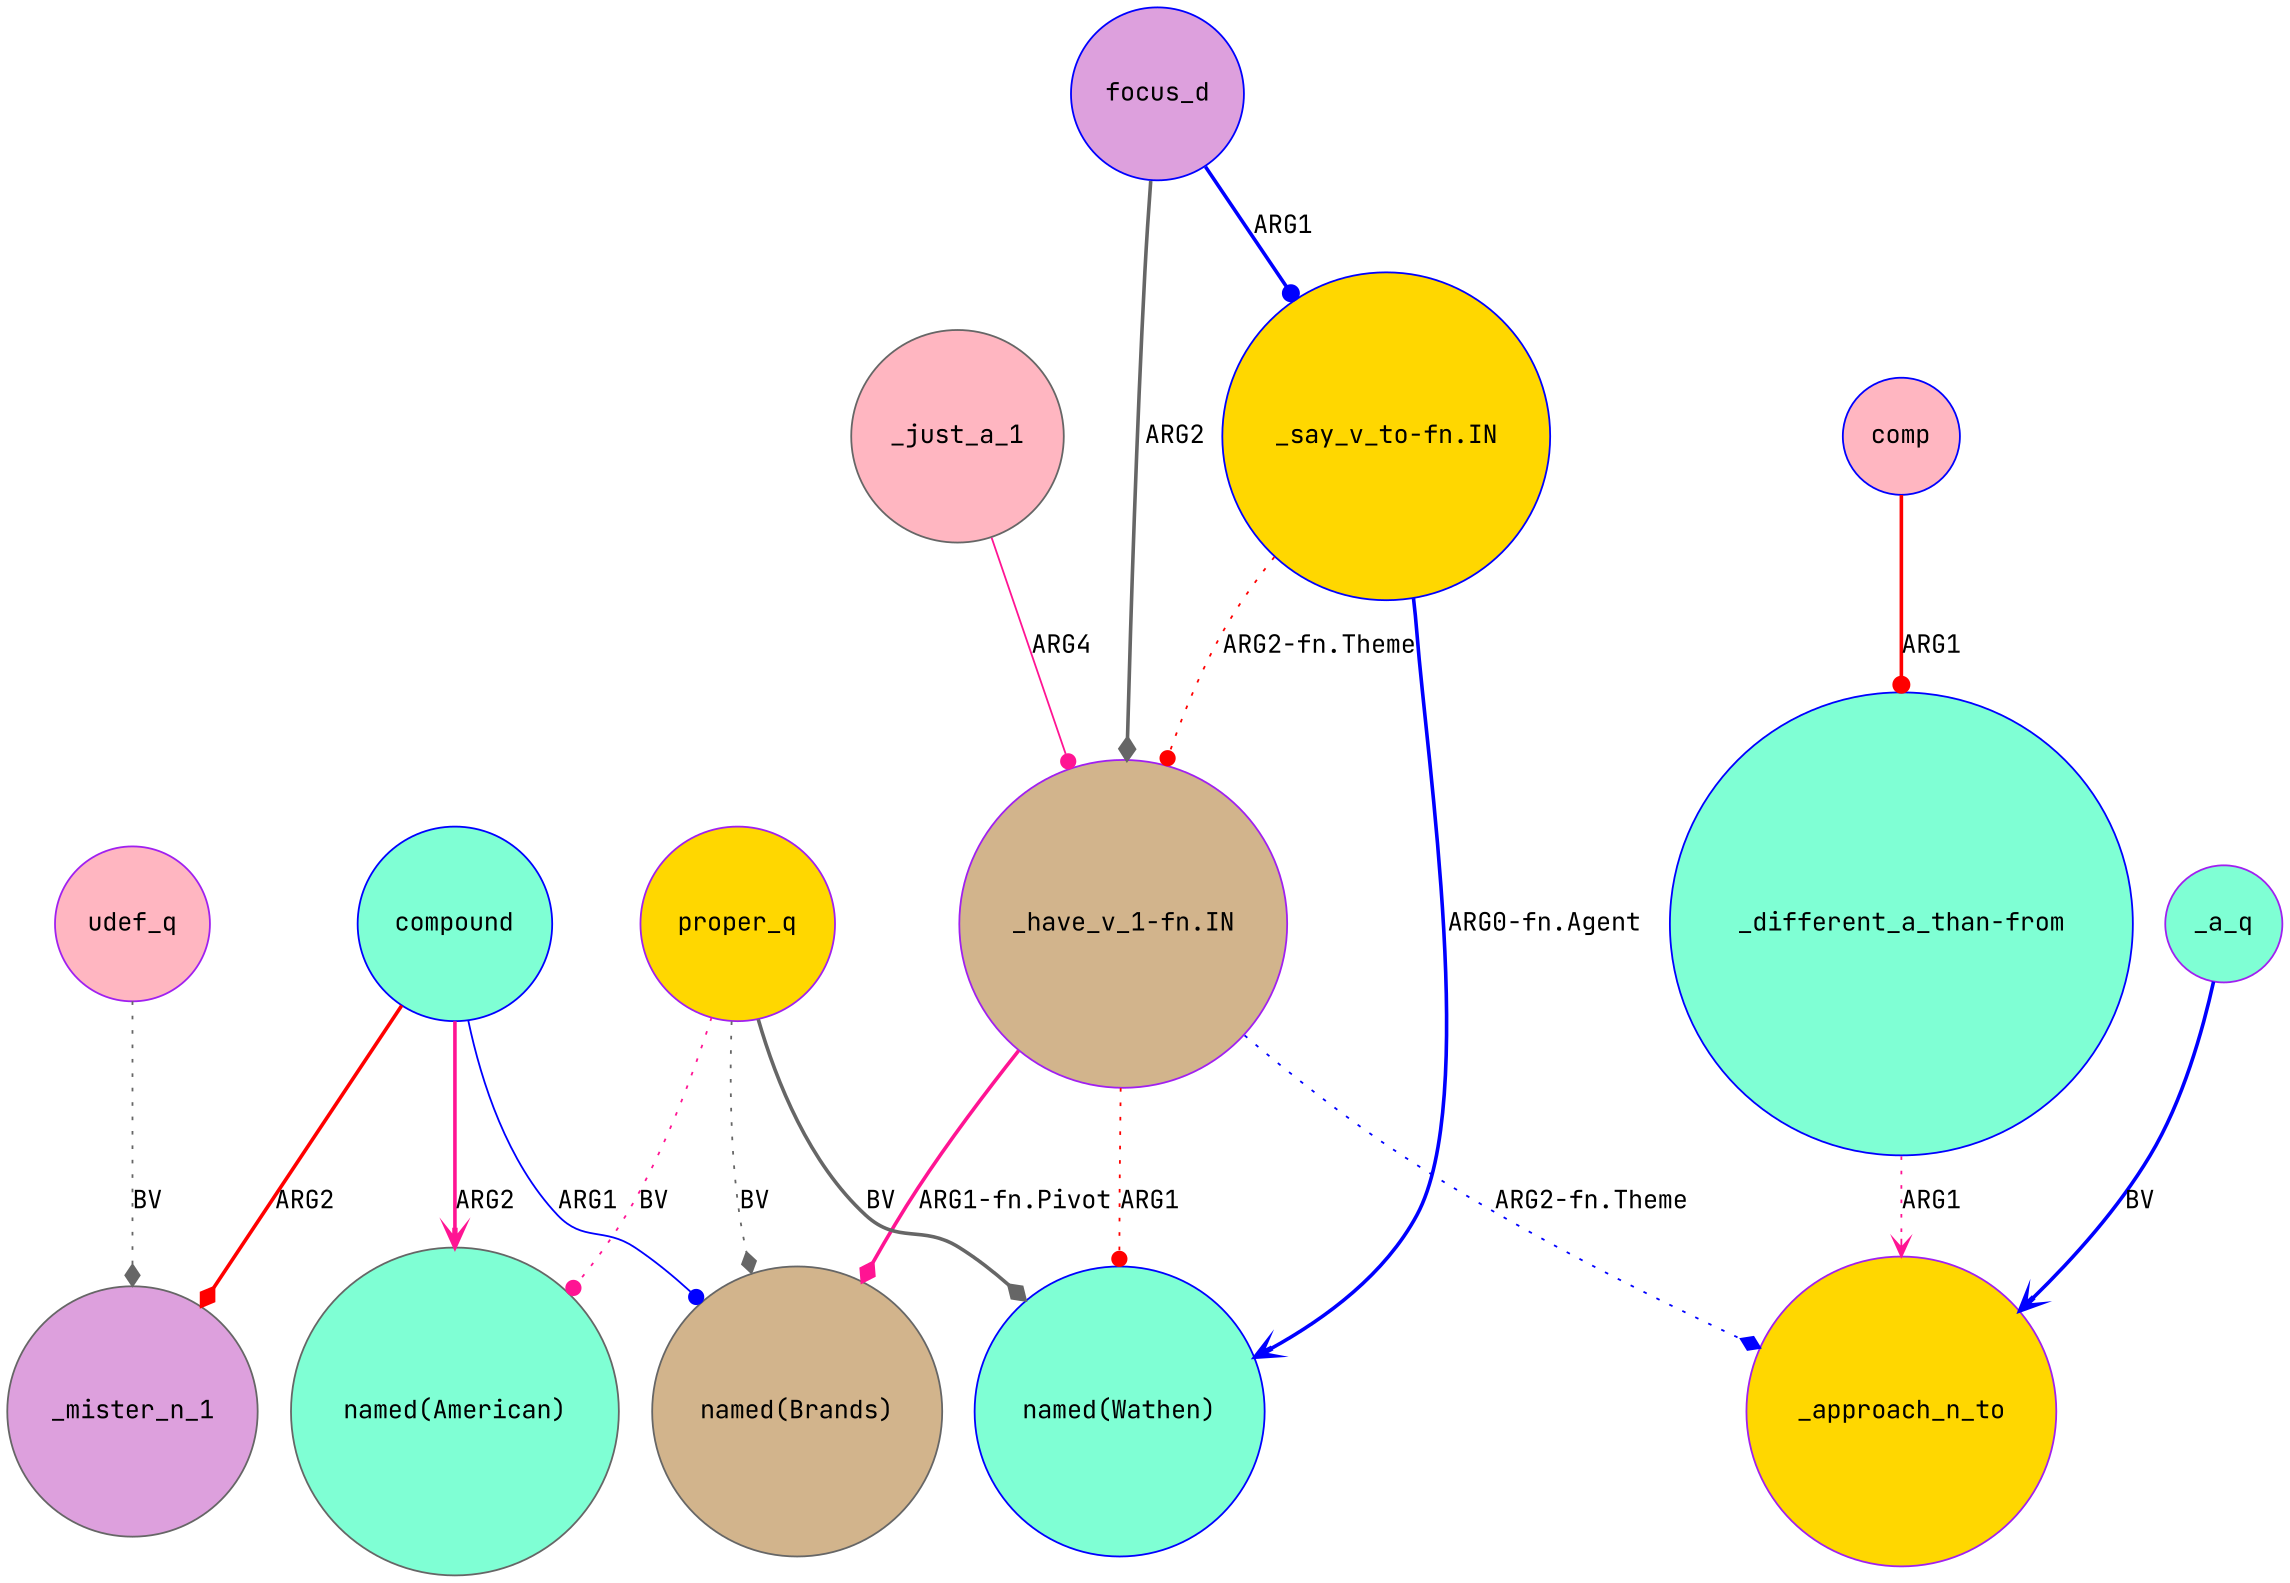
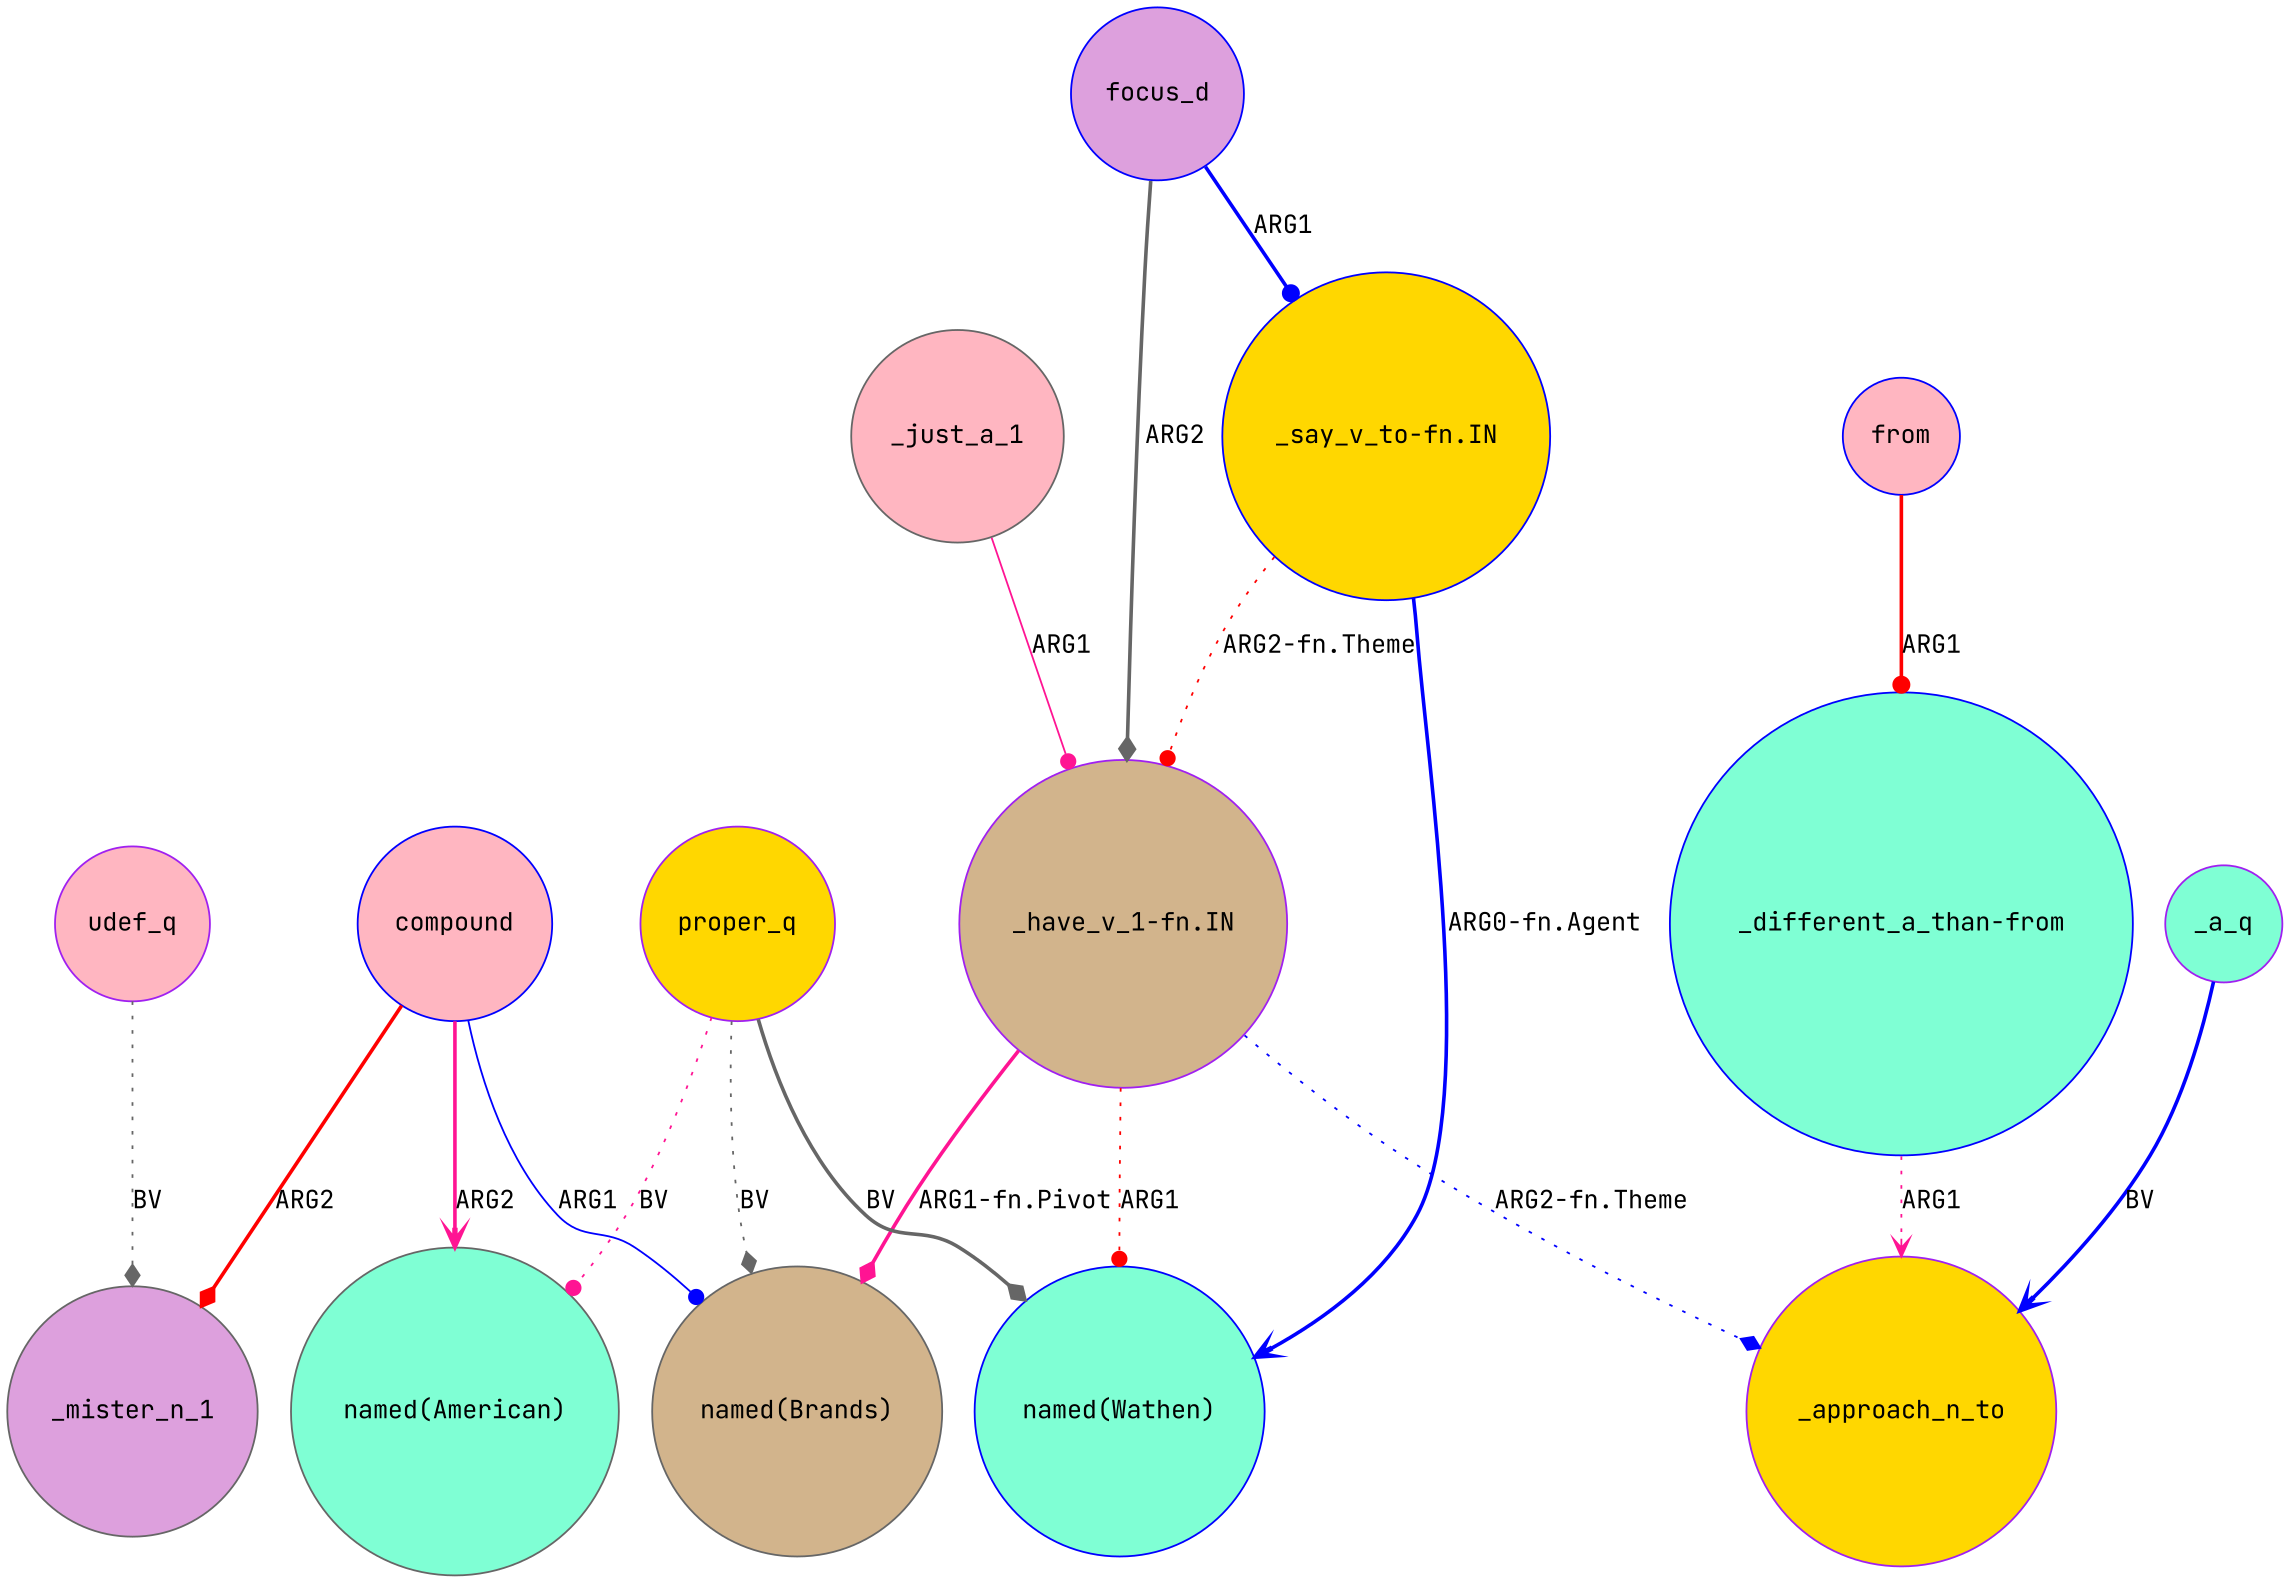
node "comp": label "comp" -> "from"
edge "_just_a_1" -> "_have_v_1-fn.IN": label "ARG4" -> "ARG1"
node "compound": fillcolor aquamarine -> lightpink
